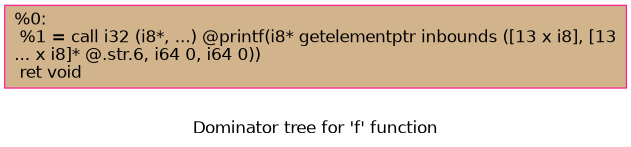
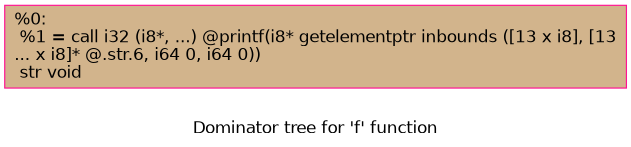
node "%0:": text "ret void" -> "str void"
